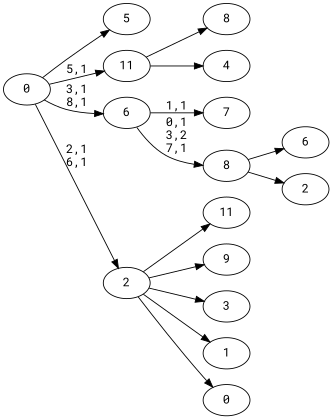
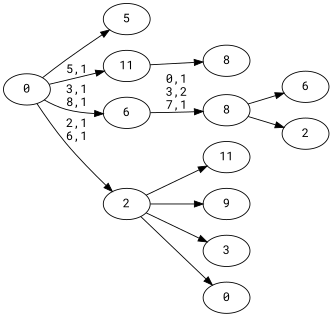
node "4": removed
node "7": removed
node "1": removed
